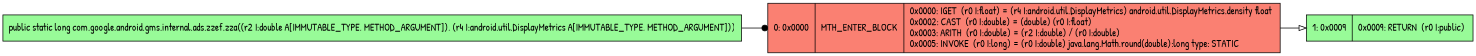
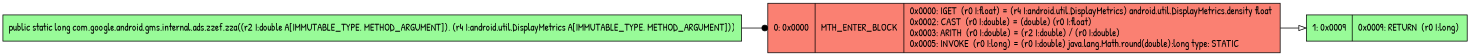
node "1: 0x0009": text "0x0009: RETURN  (r0 I:public)" -> "0x0009: RETURN  (r0 I:long)"
